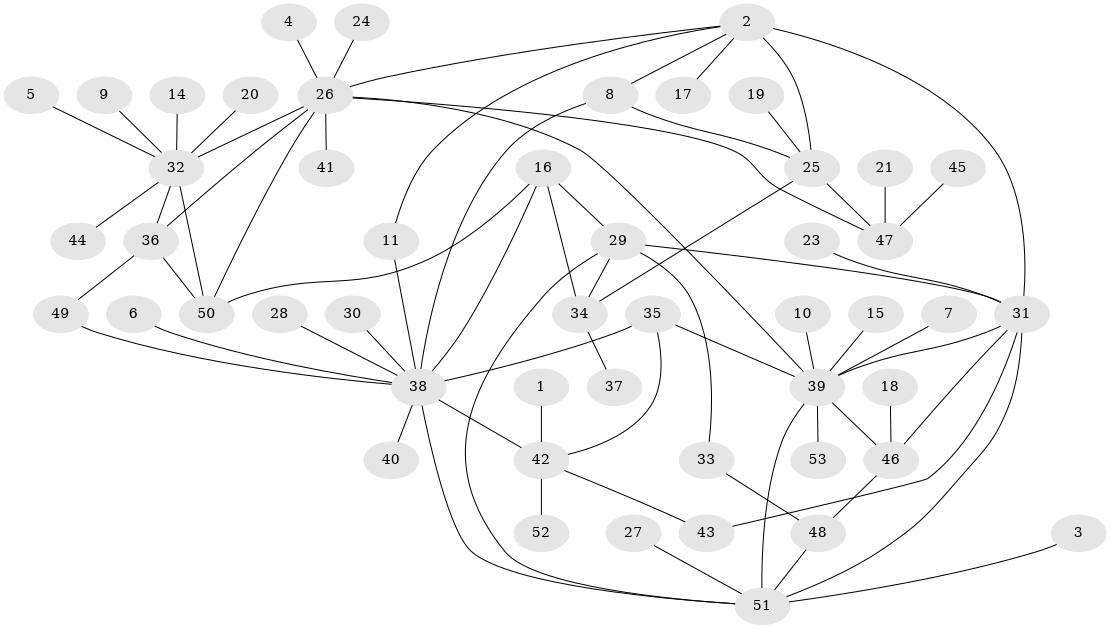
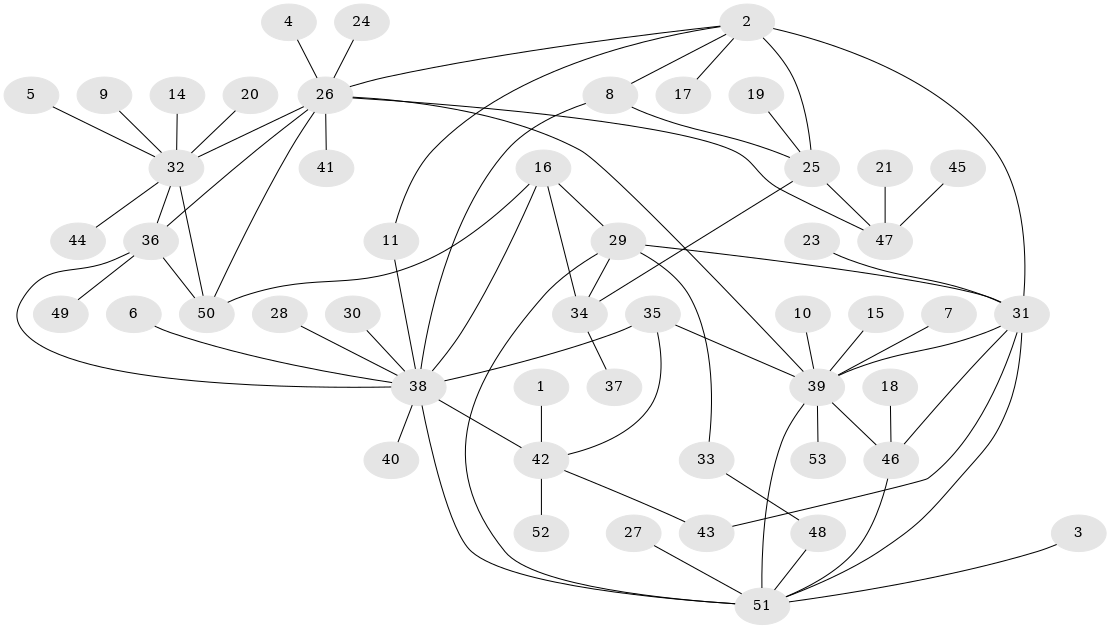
edge "49" -- "38": now "36" -- "38"
edge "46" -- "48": now "46" -- "51"
